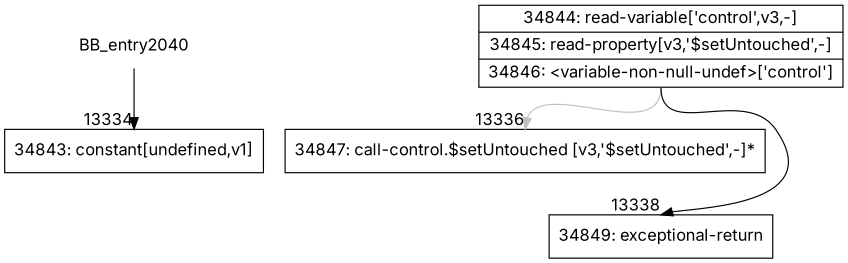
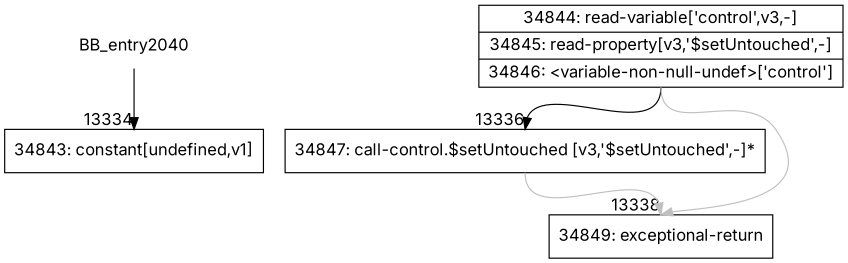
edge "34844: read-variable['control',v3,-]" -> "34847: call-control.$setUntouched [v3,'$setUntouched',-]*": color gray -> black
edge "34844: read-variable['control',v3,-]" -> "34849: exceptional-return": color black -> gray
edge "34847: call-control.$setUntouched [v3,'$setUntouched',-]*" -> "34849: exceptional-return": added
